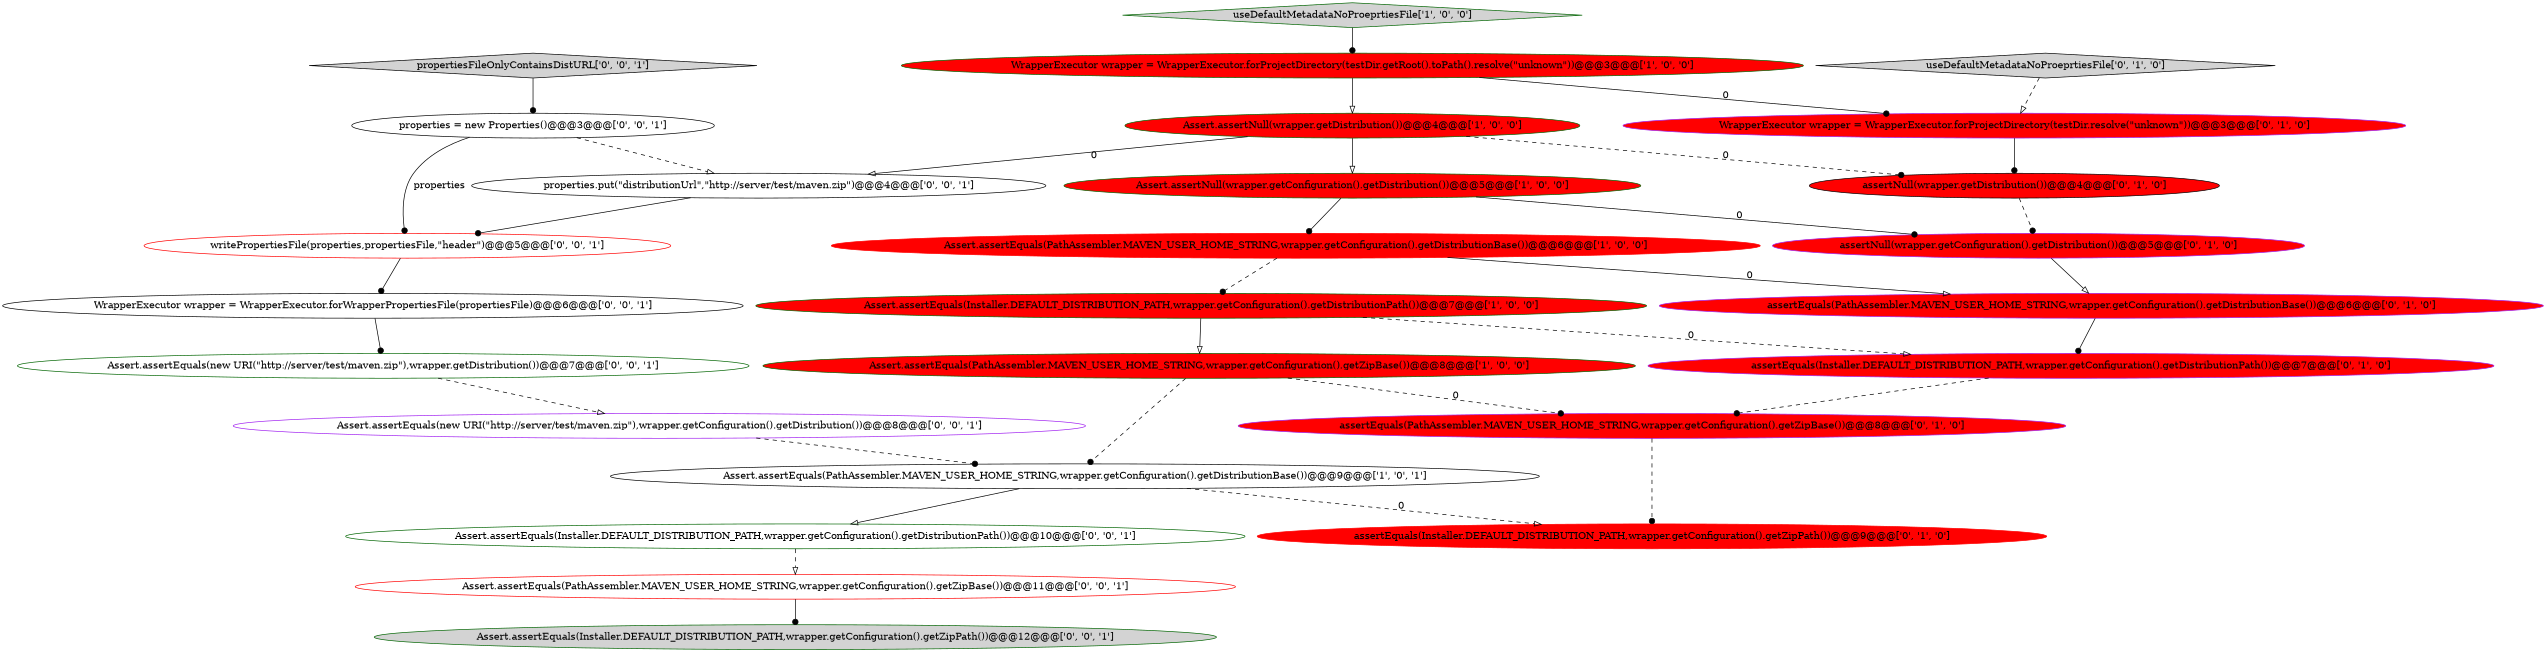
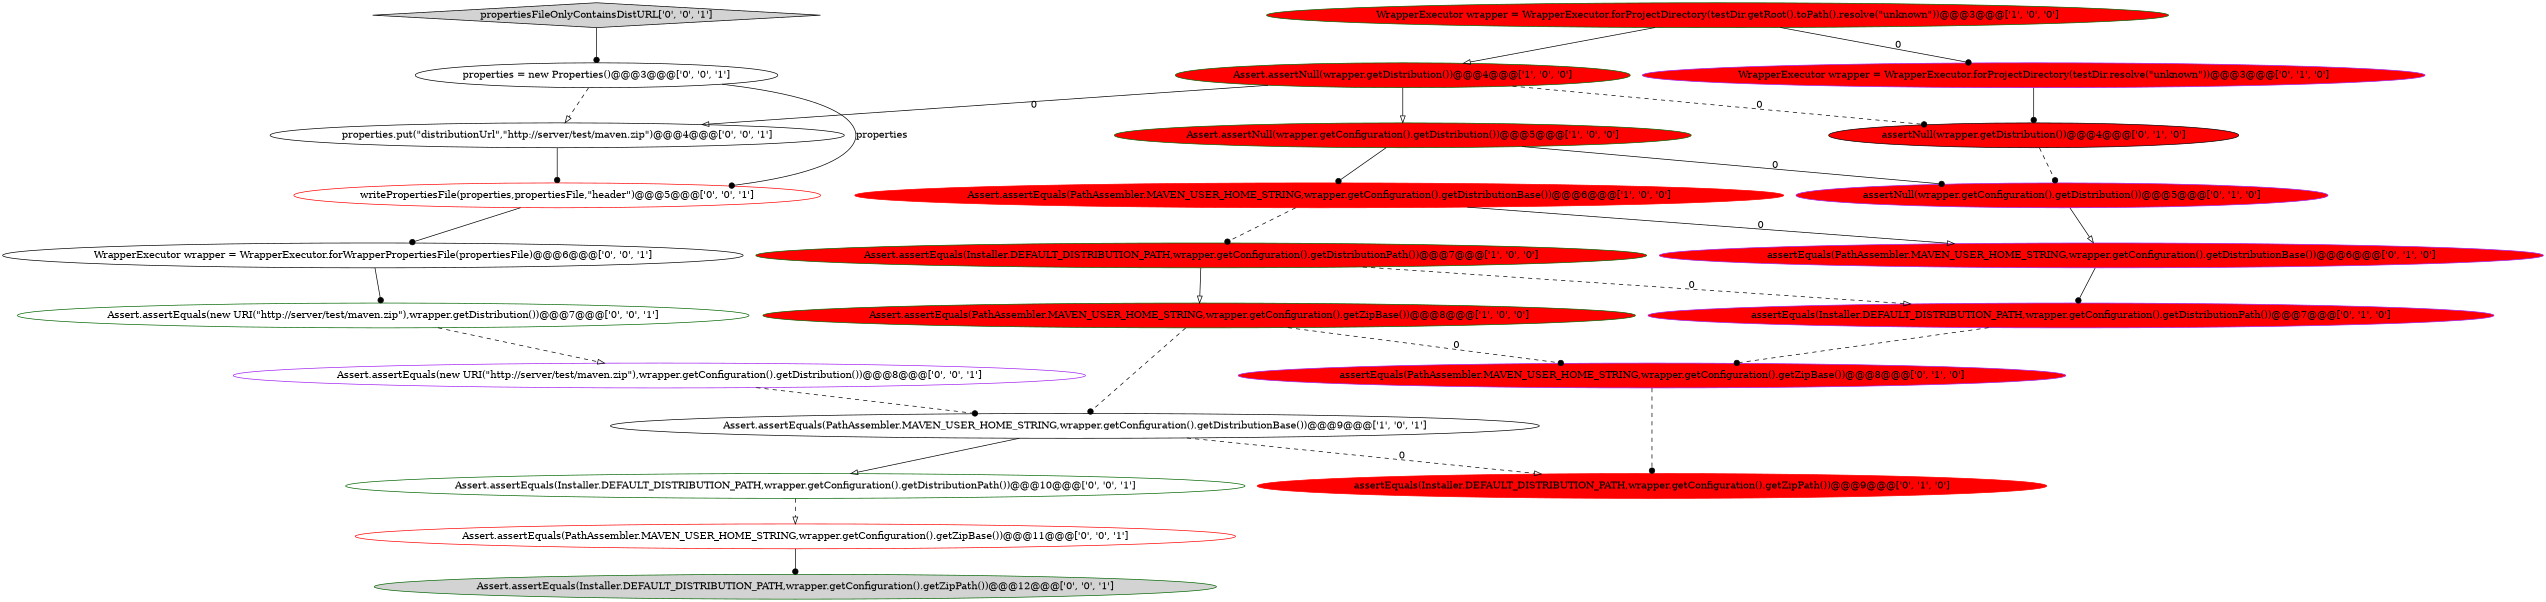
node "useDefaultMetadataNoProeprtiesFile['1', '0', '0']": removed
node "useDefaultMetadataNoProeprtiesFile['0', '1', '0']": removed
